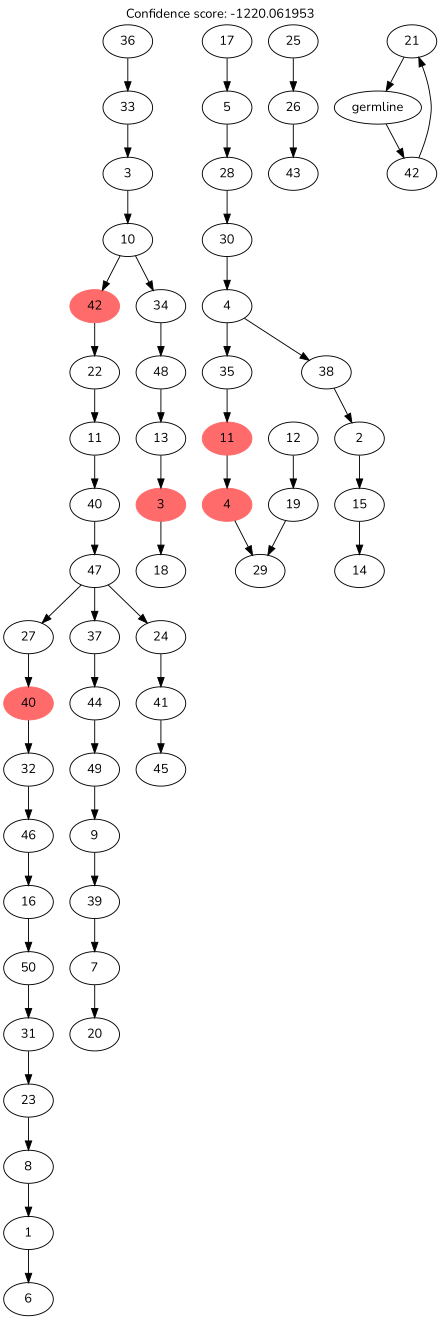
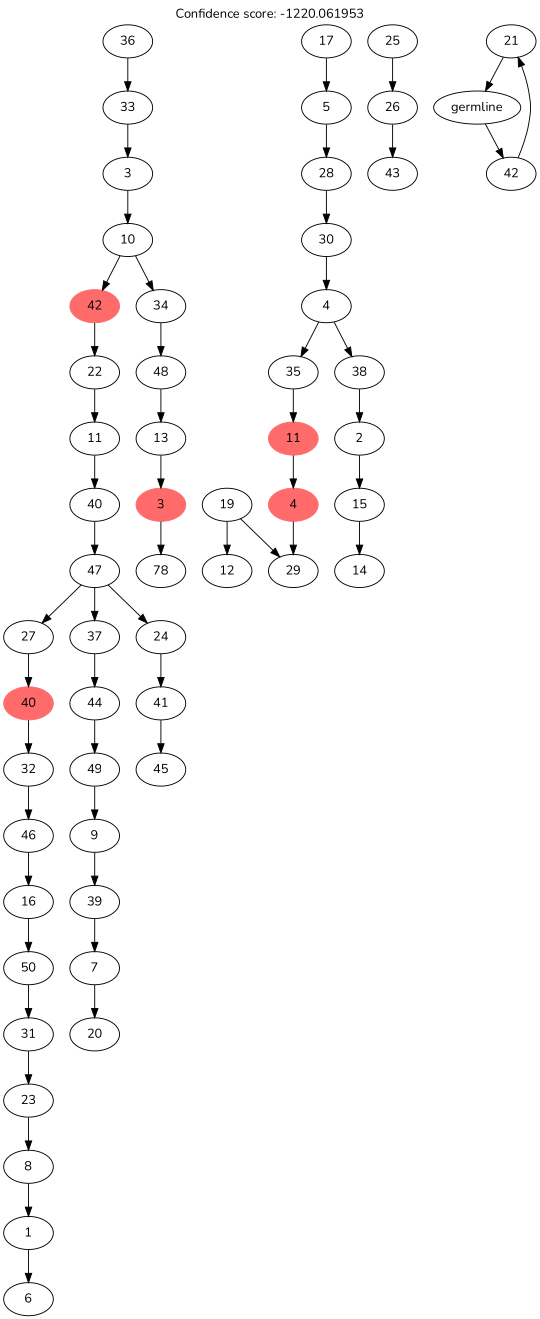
edge "12" -> "19": reversed
node "18": label "18" -> "78"
